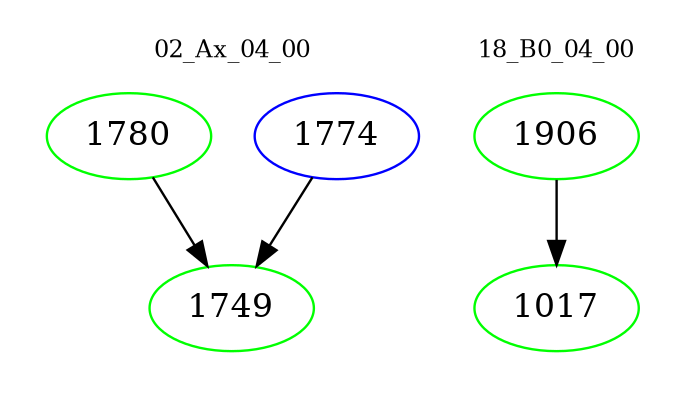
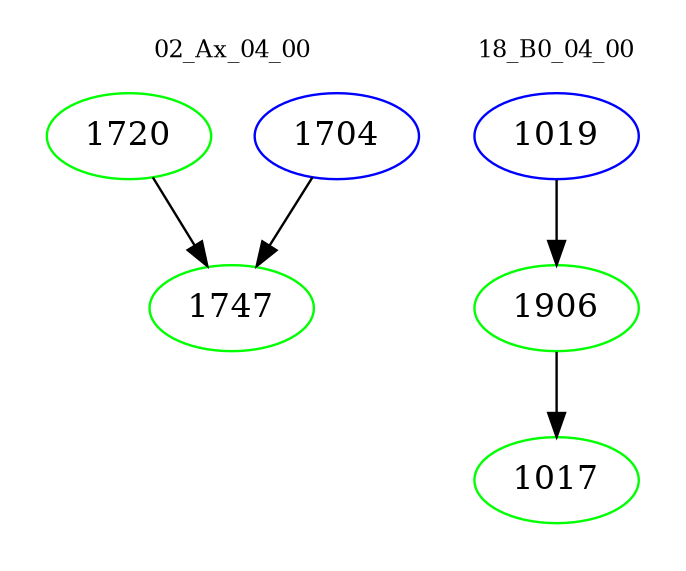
node "1780": label "1780" -> "1720"
node "1774": label "1774" -> "1704"
node "1019": added
node "1749": label "1749" -> "1747"
